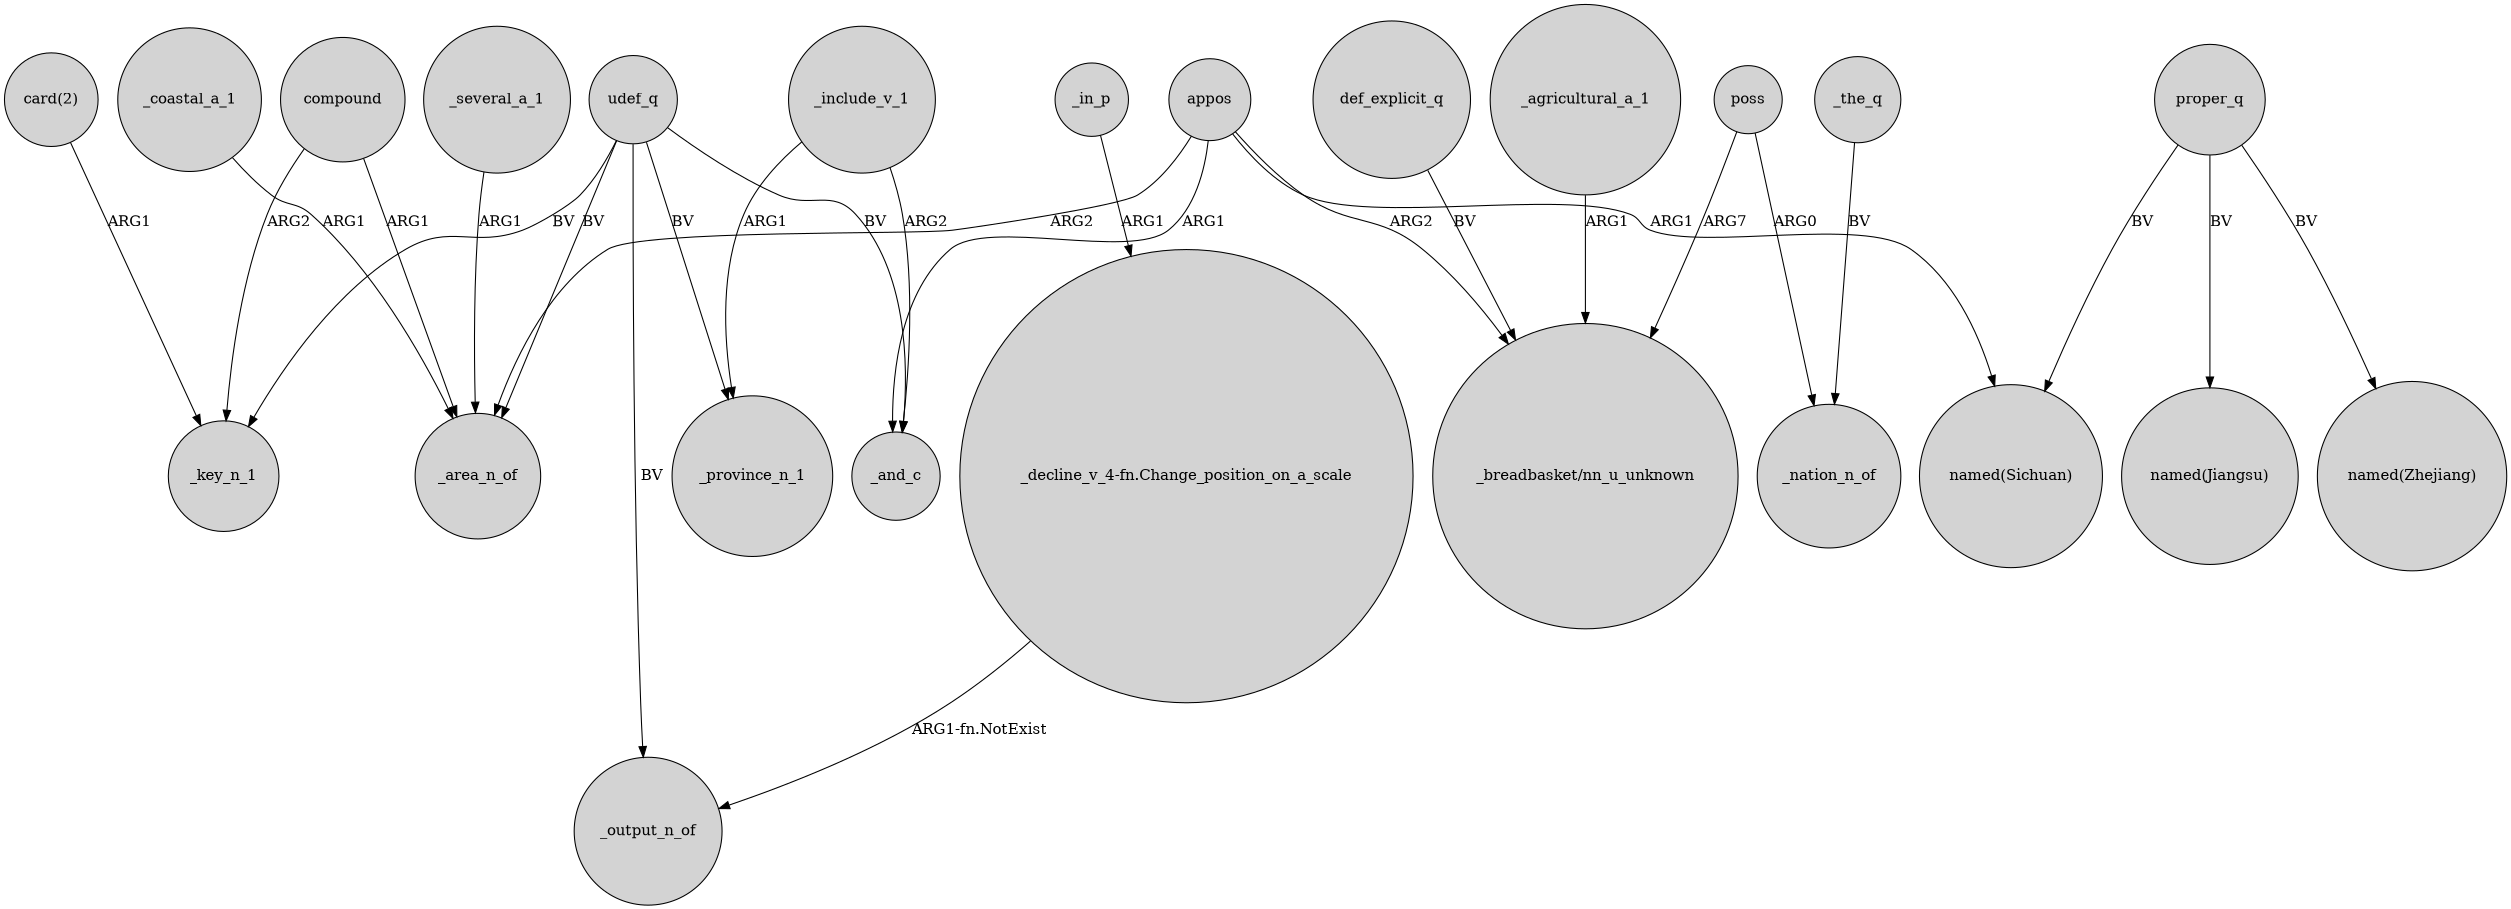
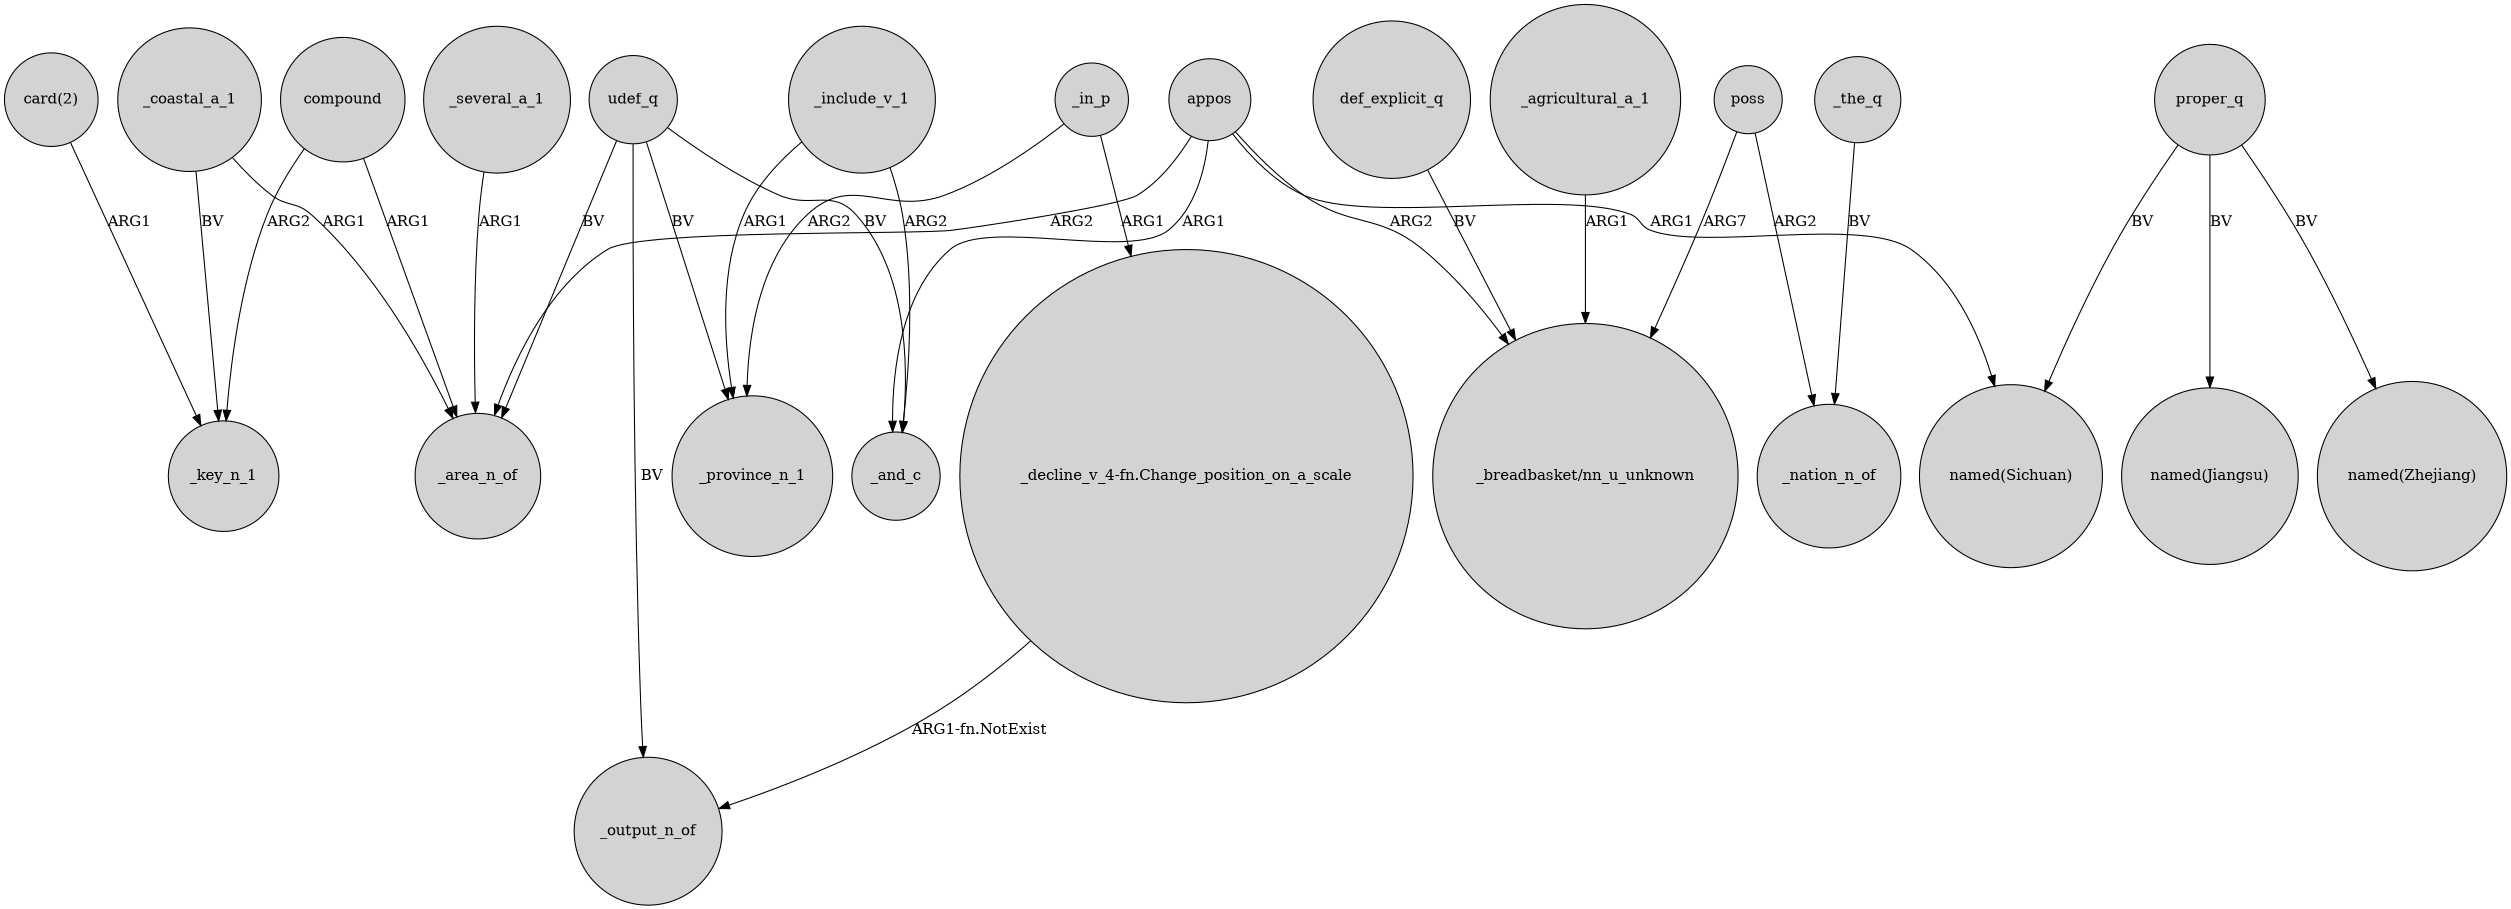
edge "_in_p" -> "_province_n_1": added, label "ARG2"
edge "poss" -> "_nation_n_of": label "ARG0" -> "ARG2"
edge "udef_q" -> "_key_n_1": now "_coastal_a_1" -> "_key_n_1"
